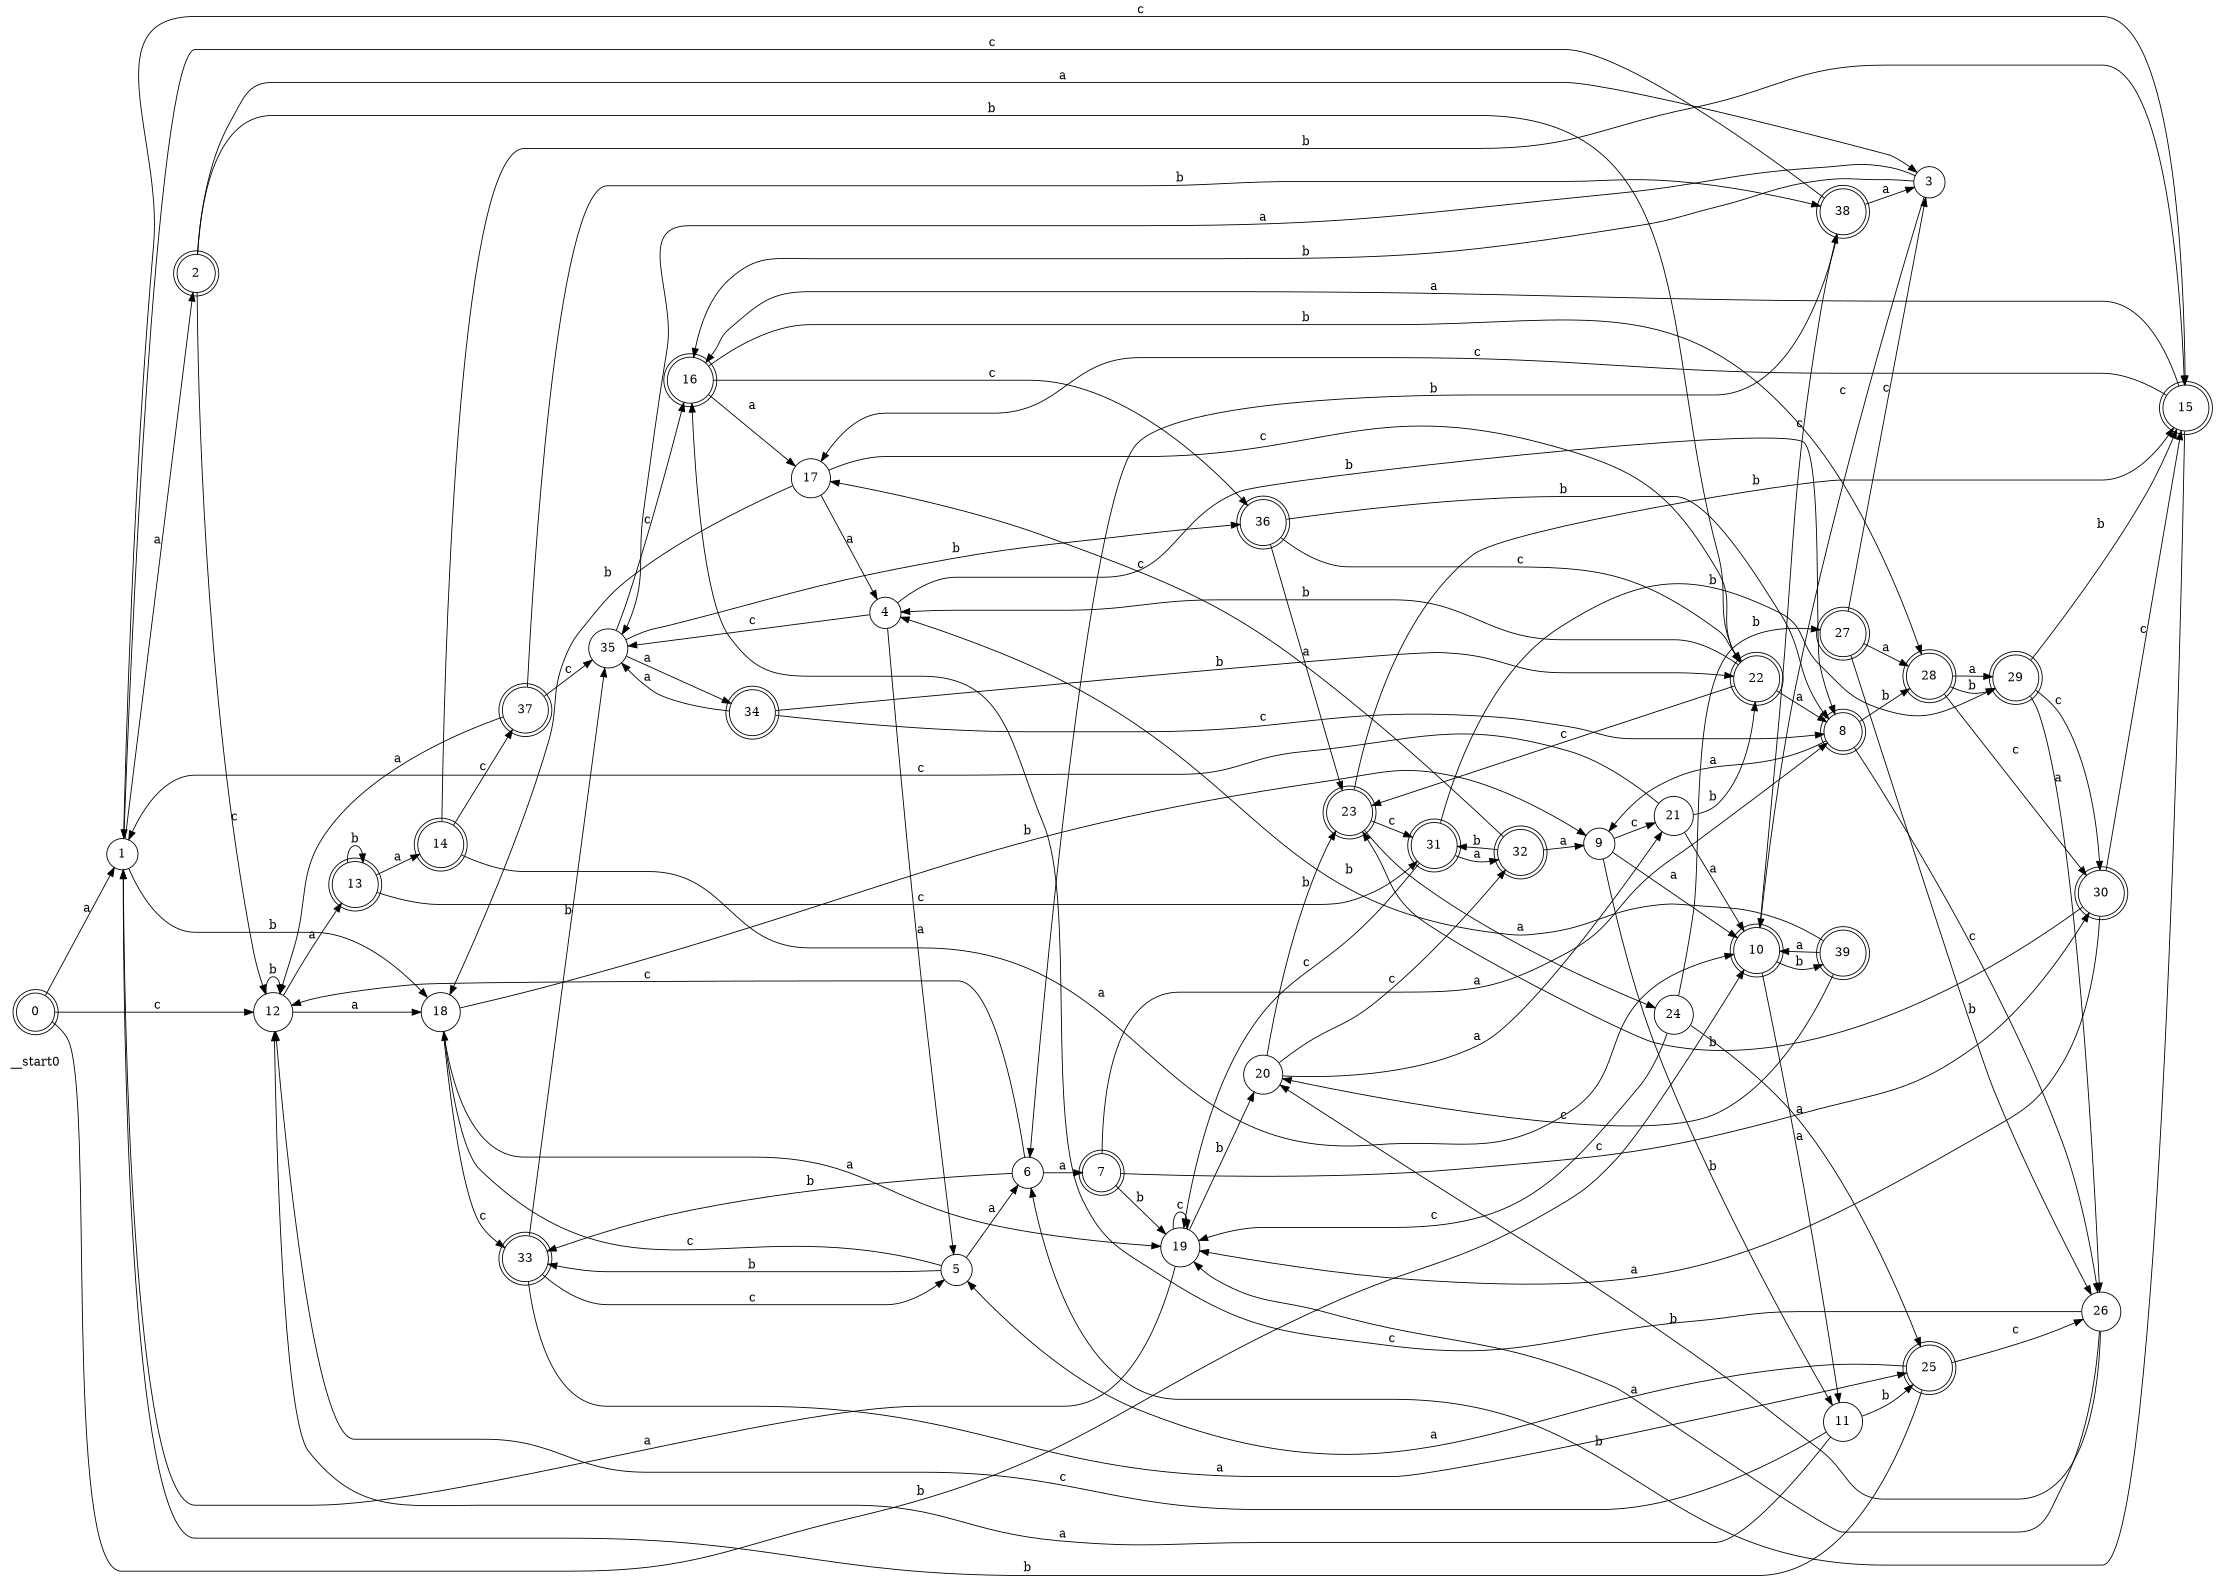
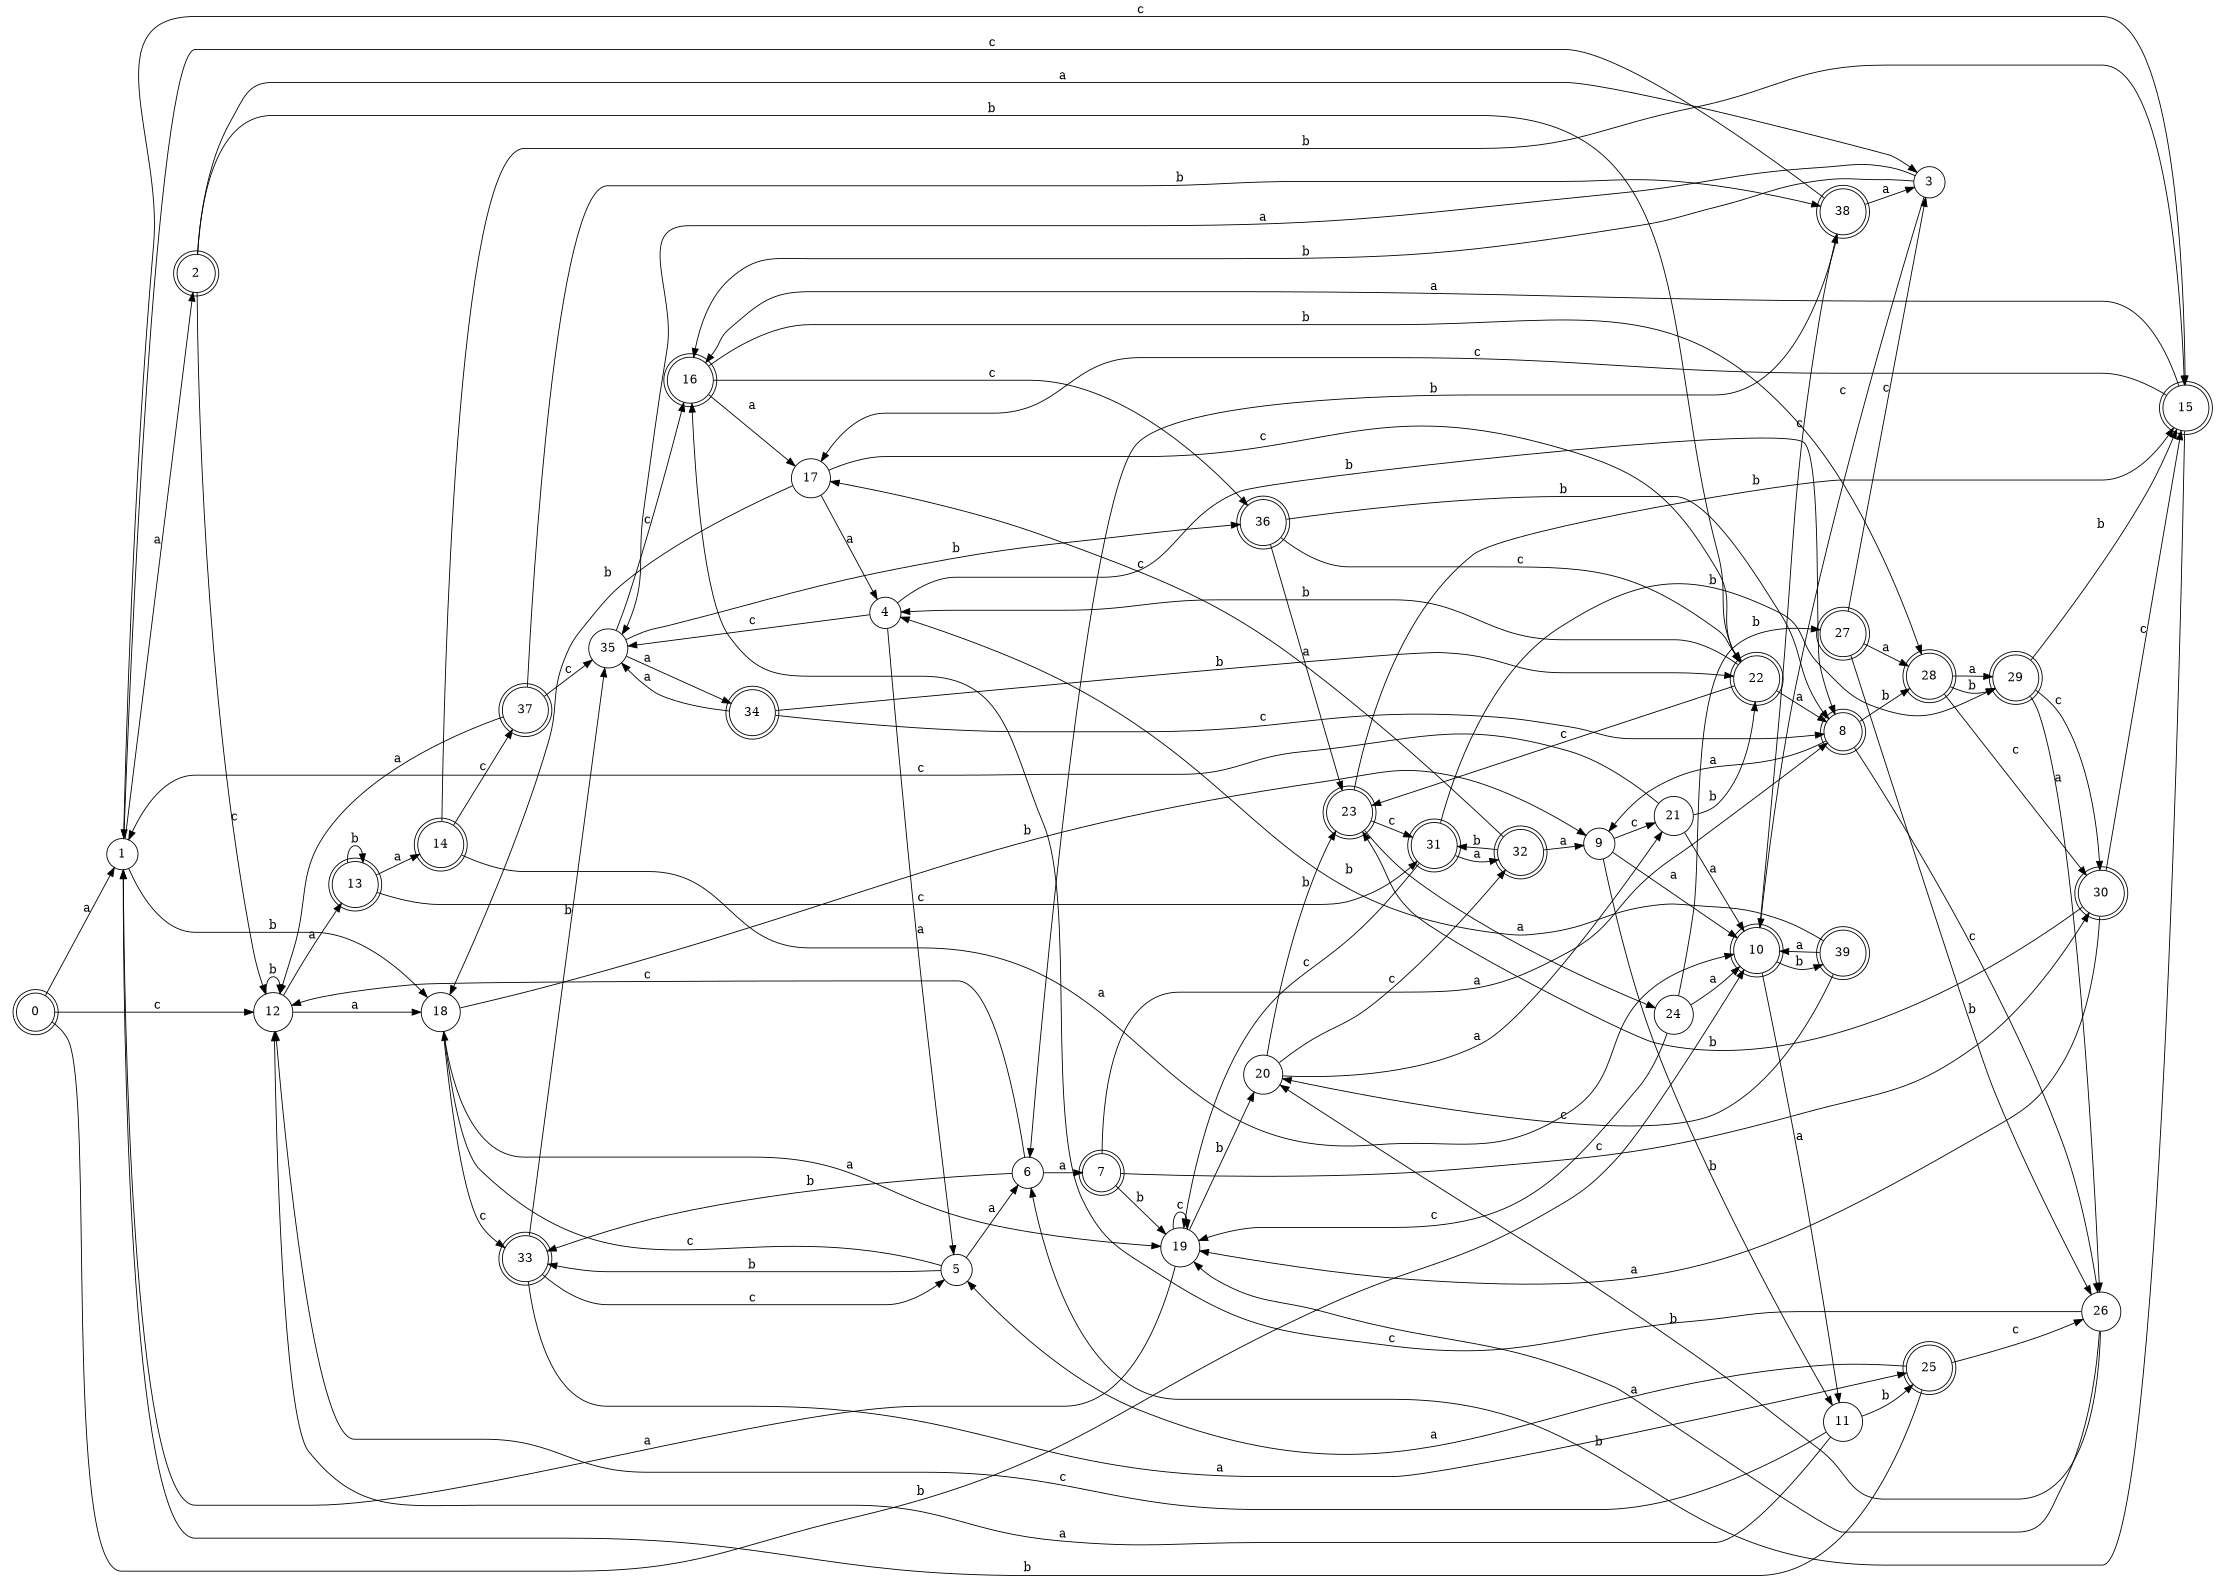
node "__start0": removed
edge "24" -> "25": now "24" -> "10"
